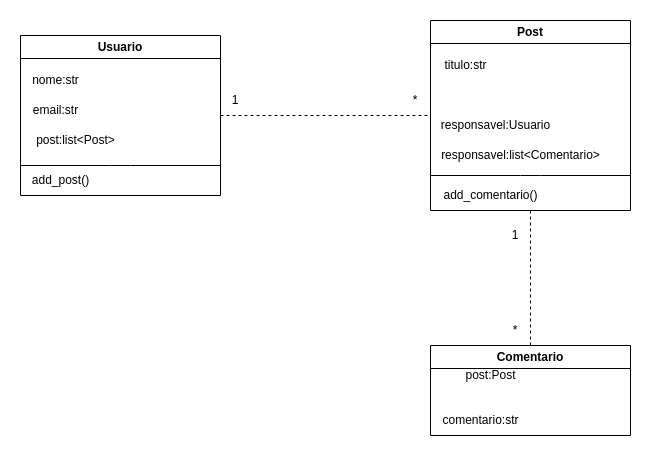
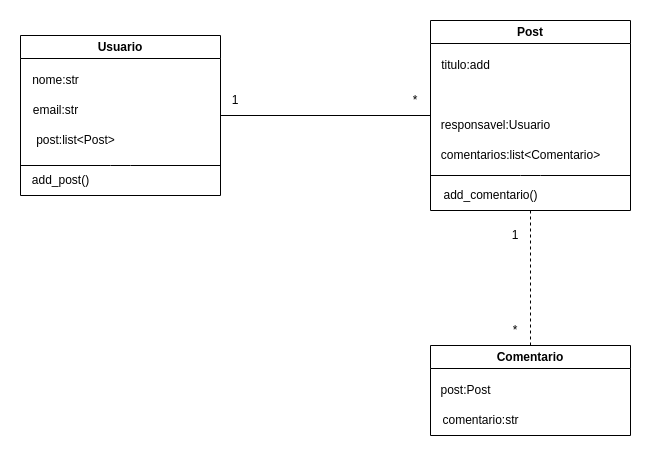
node "titulo:str": label "titulo:str" -> "titulo:add"
edge "Usuario" -- "Post": style dashed -> solid
node "responsavel:list<Comentario>": label "responsavel:list<Comentario>" -> "comentarios:list<Comentario>"
node "post:Post": moved (491, 376) -> (466, 391)
